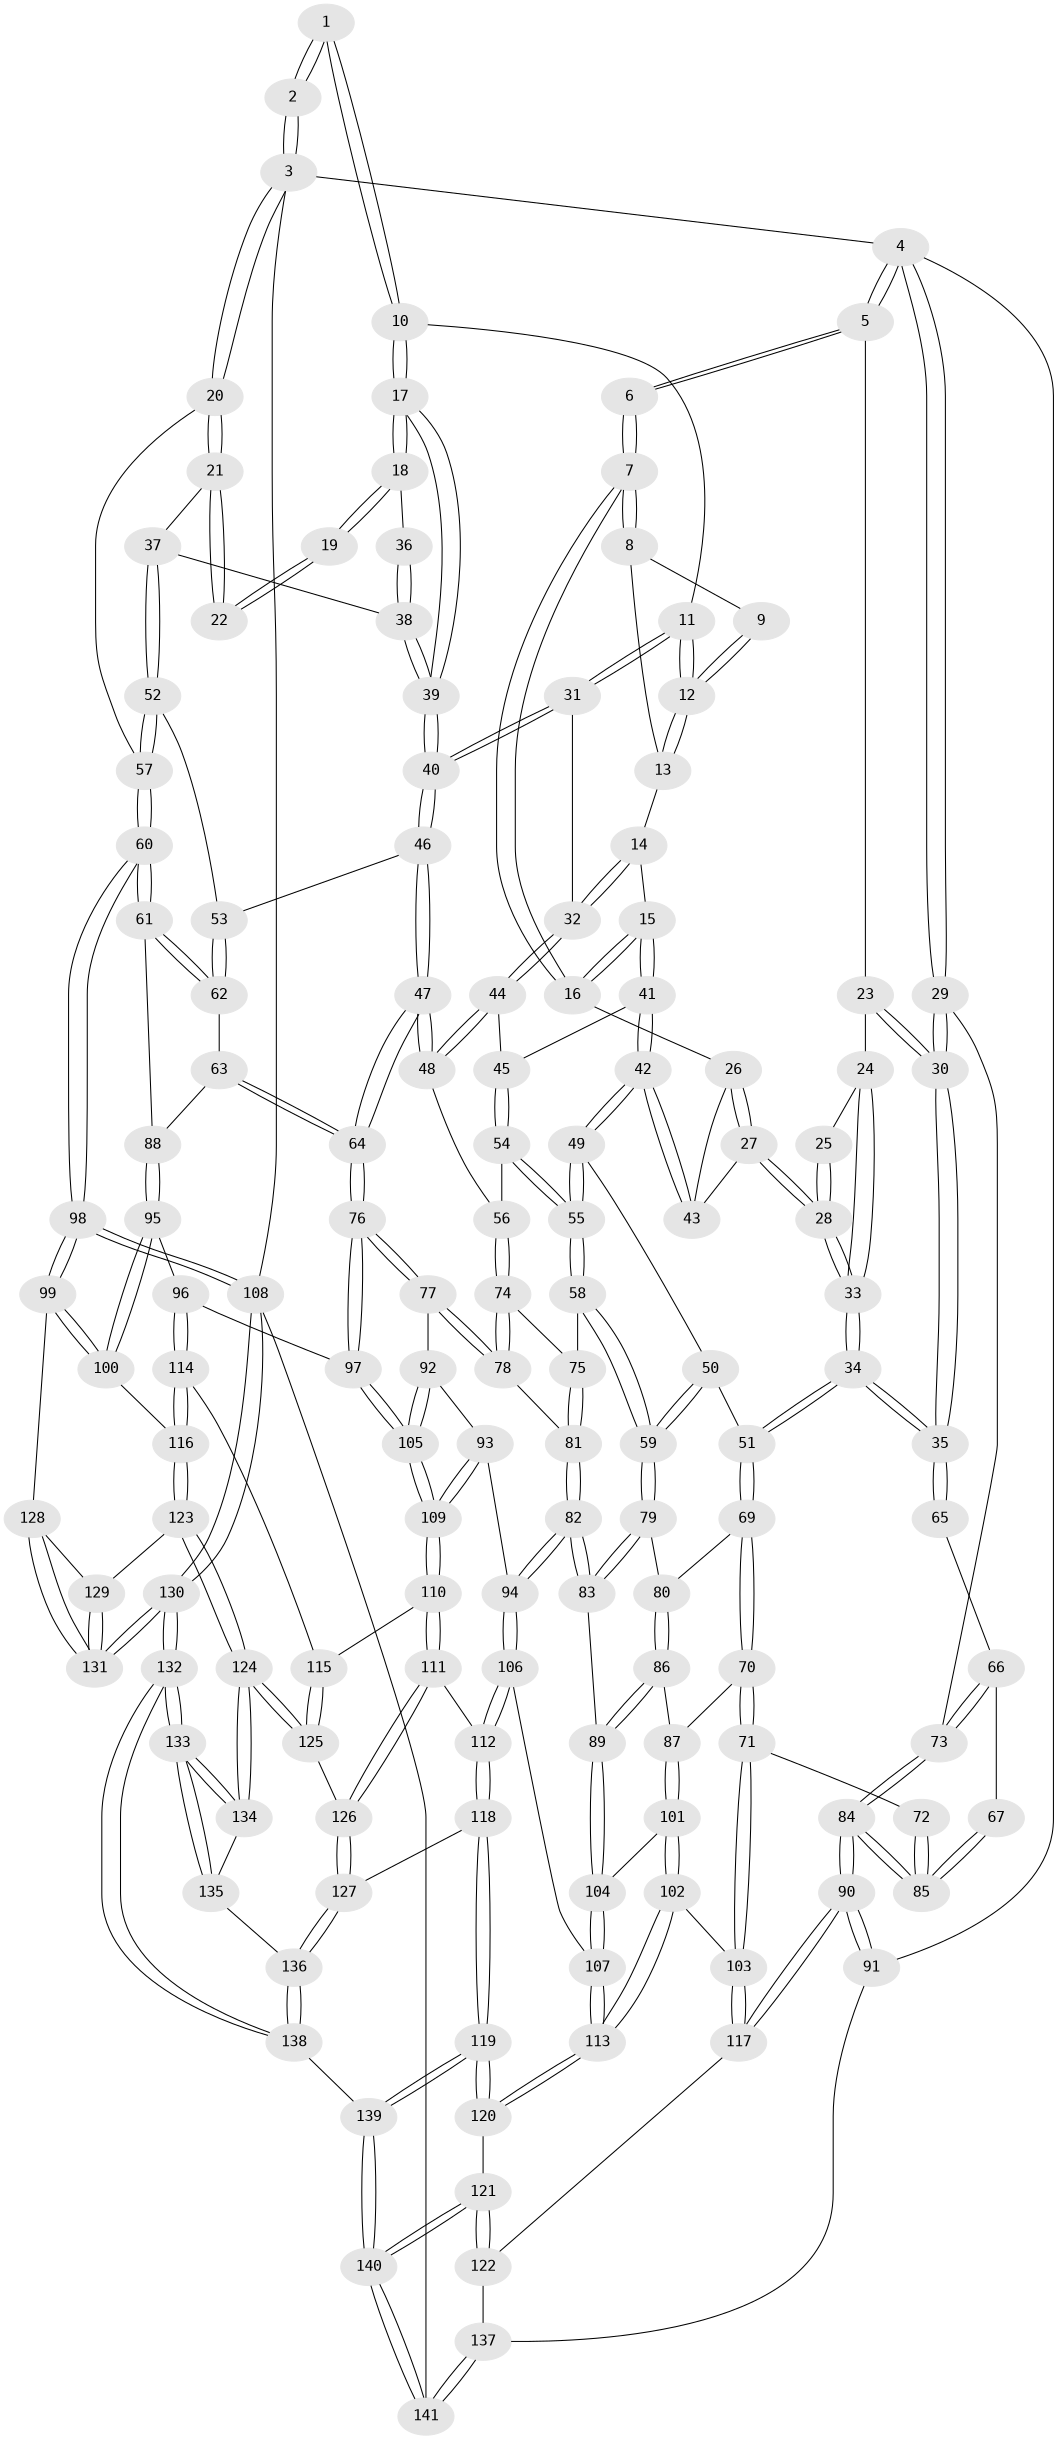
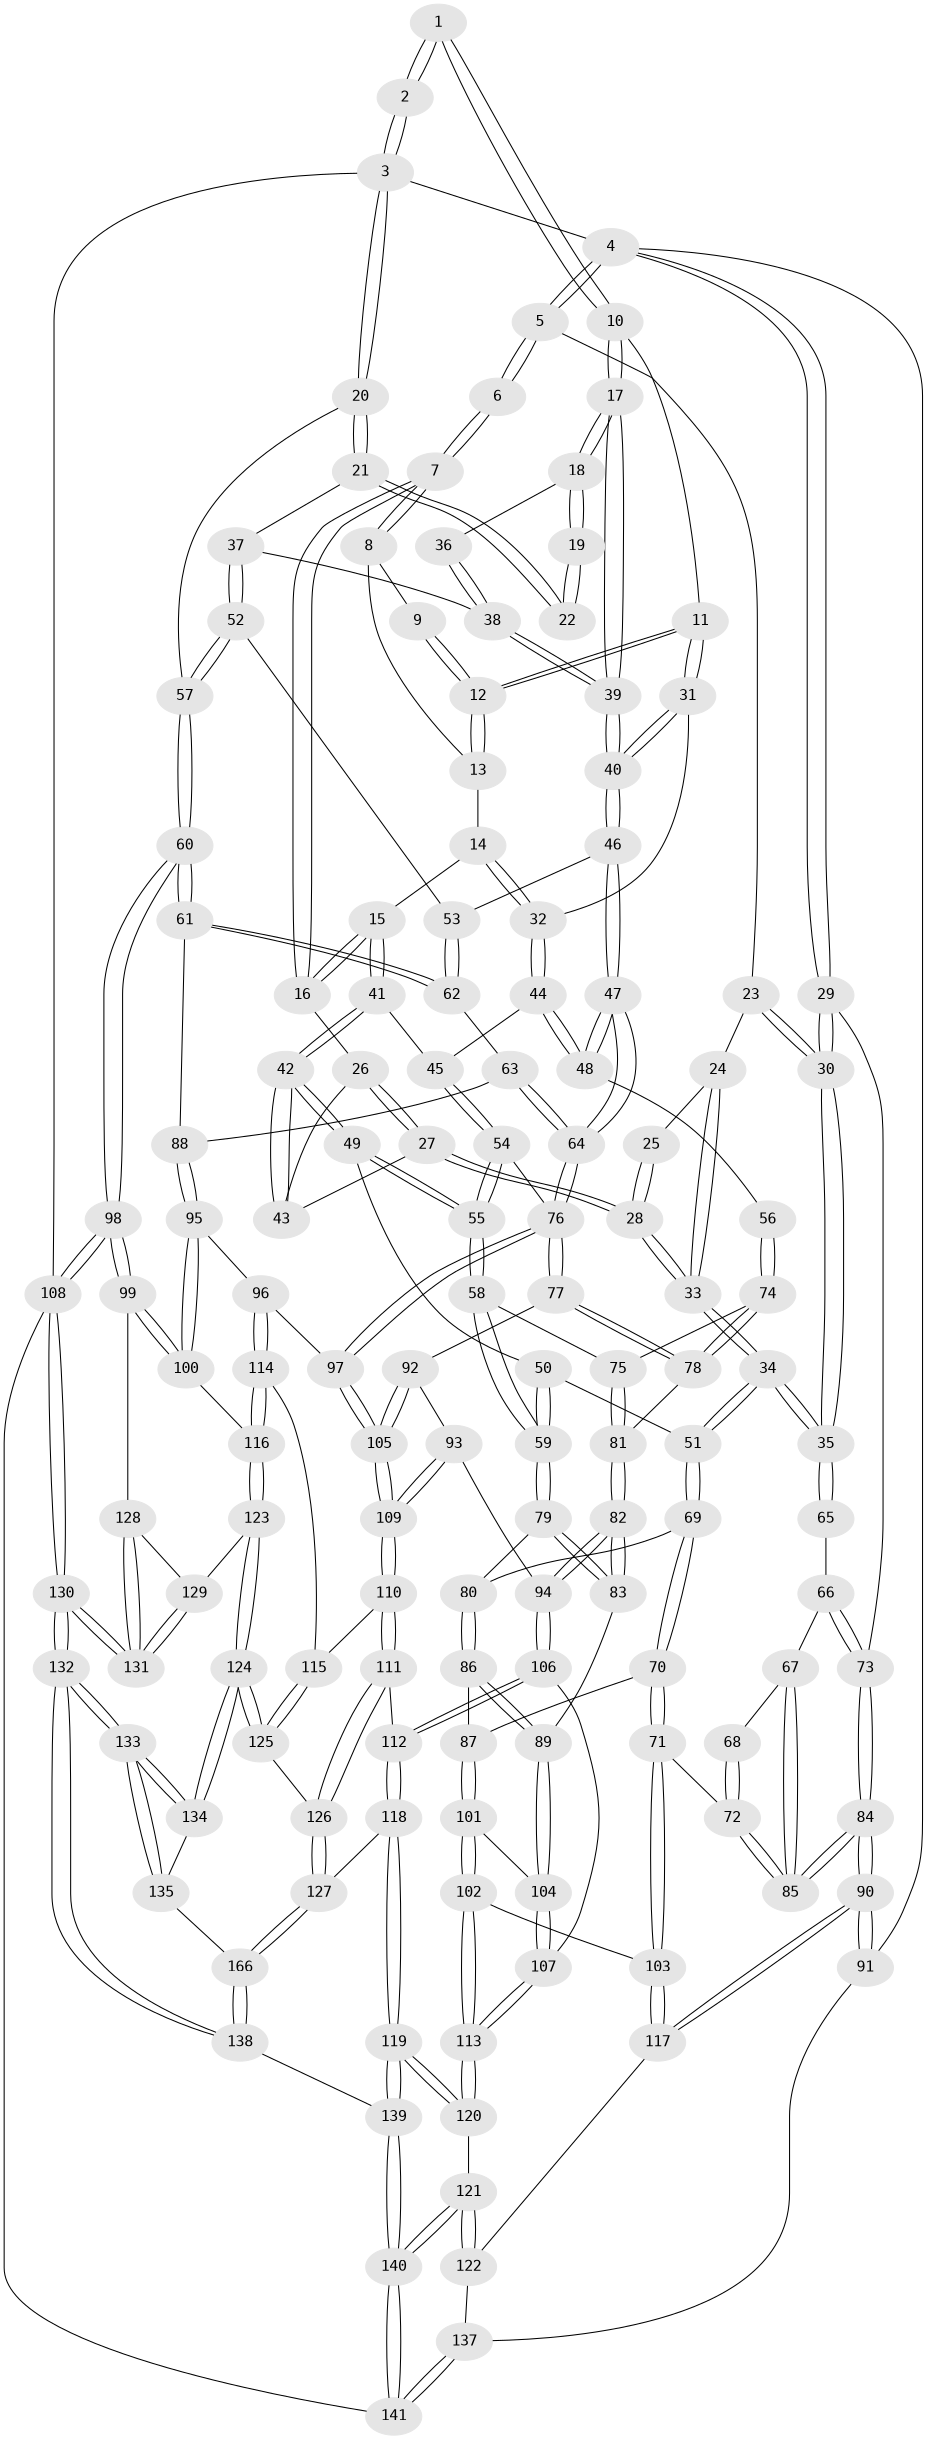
edge "54" -- "56": now "54" -- "76"
node "68": added
node "136": label "136" -> "166"
